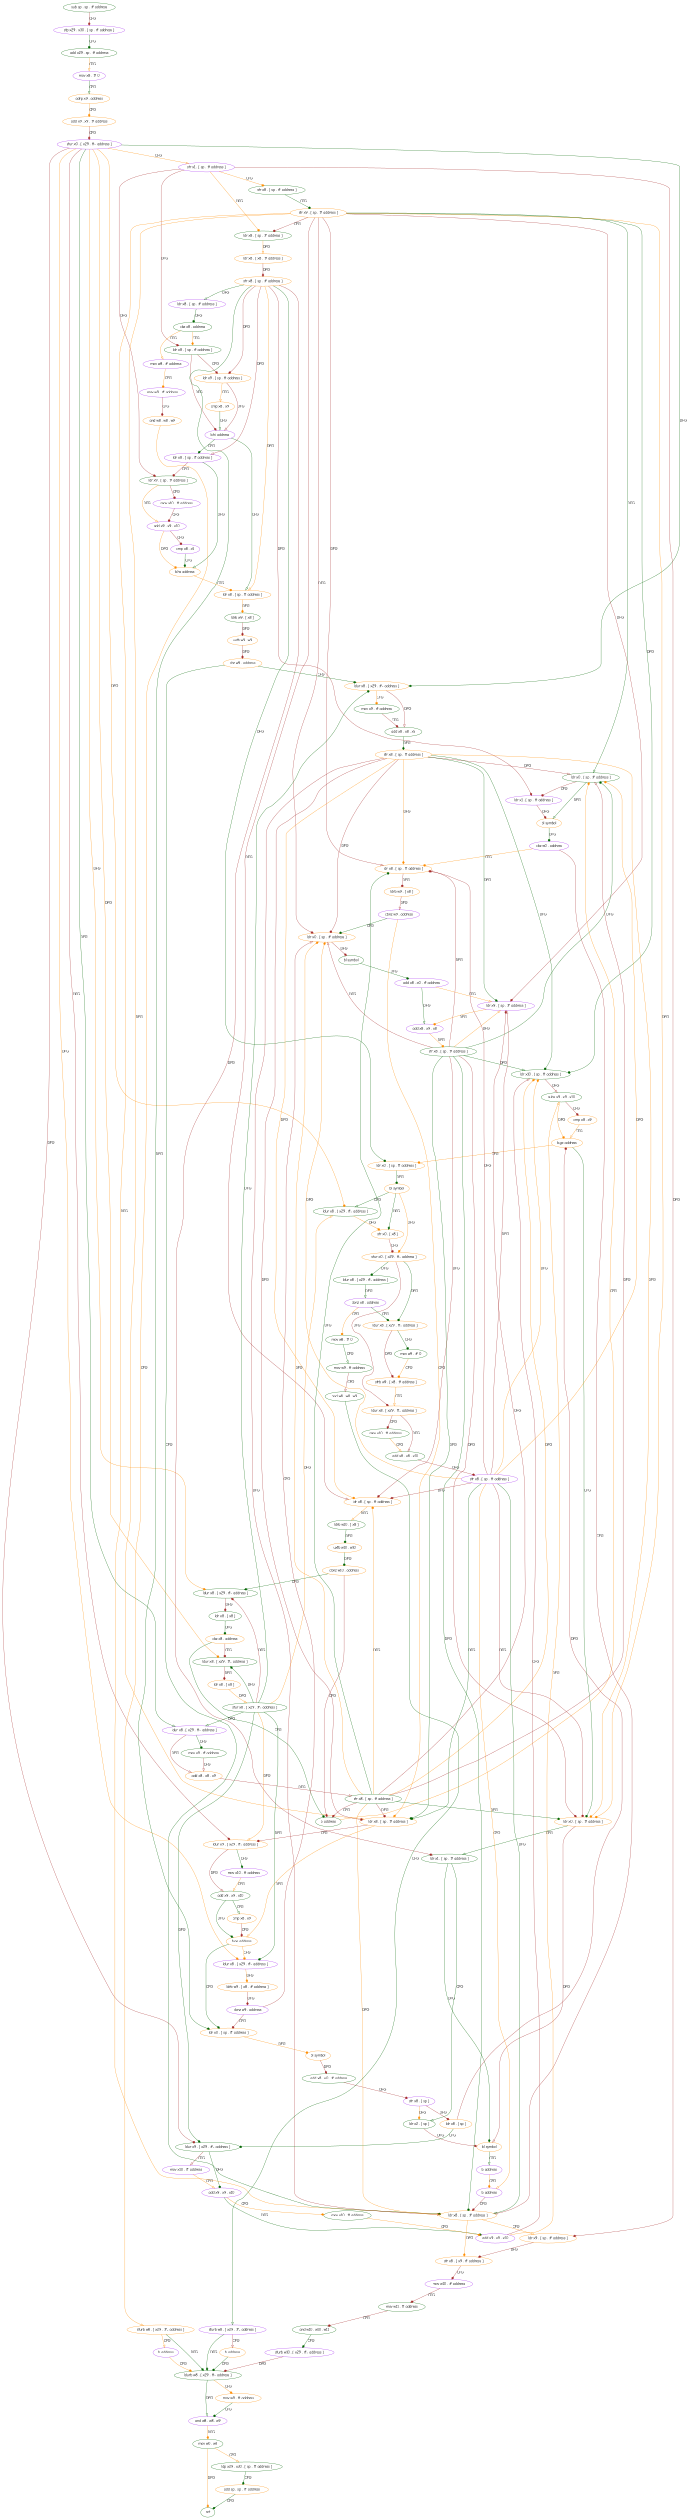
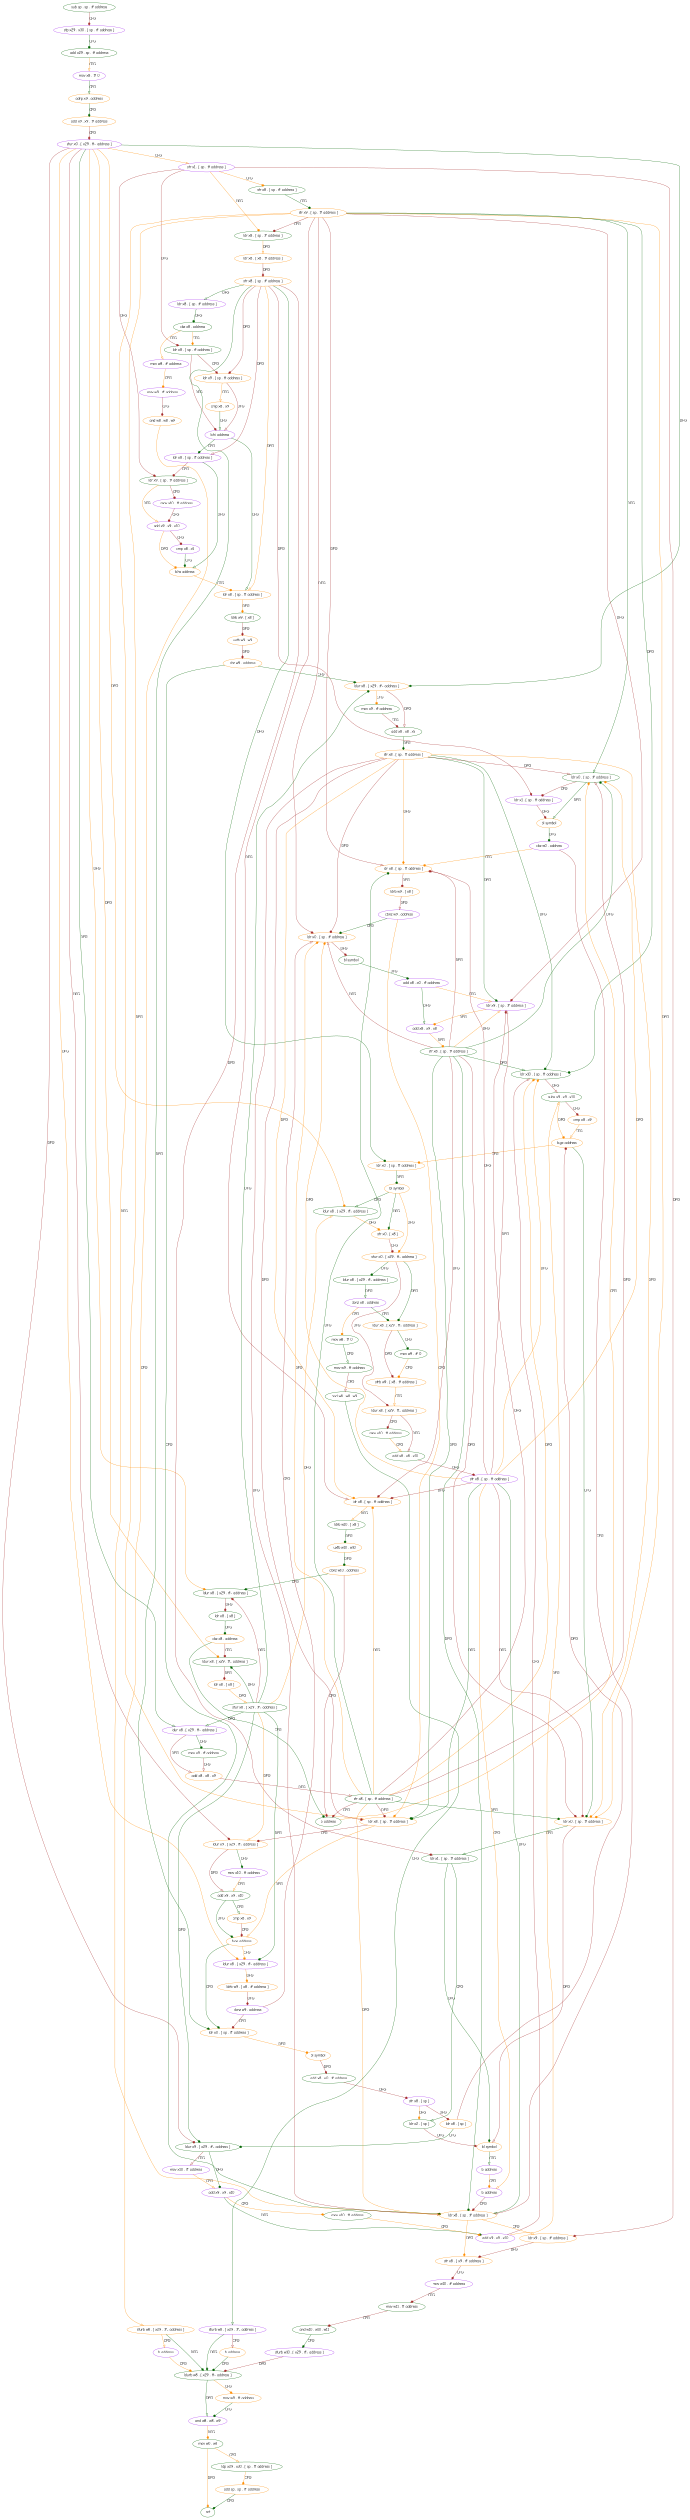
edge "adrp x9 , address" -> "add x9 , x9 , # address": color darkorange -> darkgreen
edge "ldp x29 , x30 , [ sp , # address ]" -> "add sp , sp , # address": color darkgreen -> darkorange
